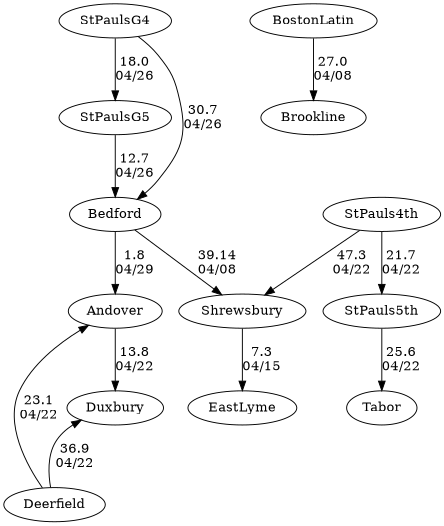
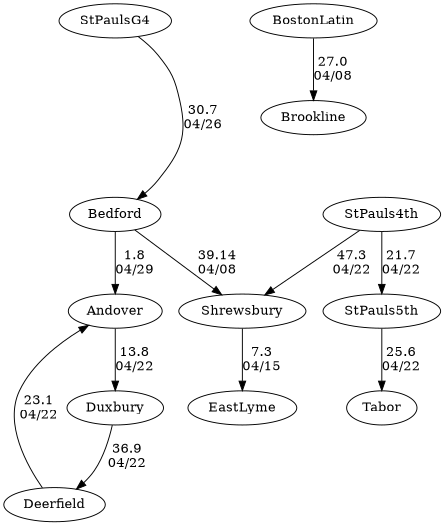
node "StPaulsG5": removed
edge "Deerfield" -> "Duxbury": reversed
